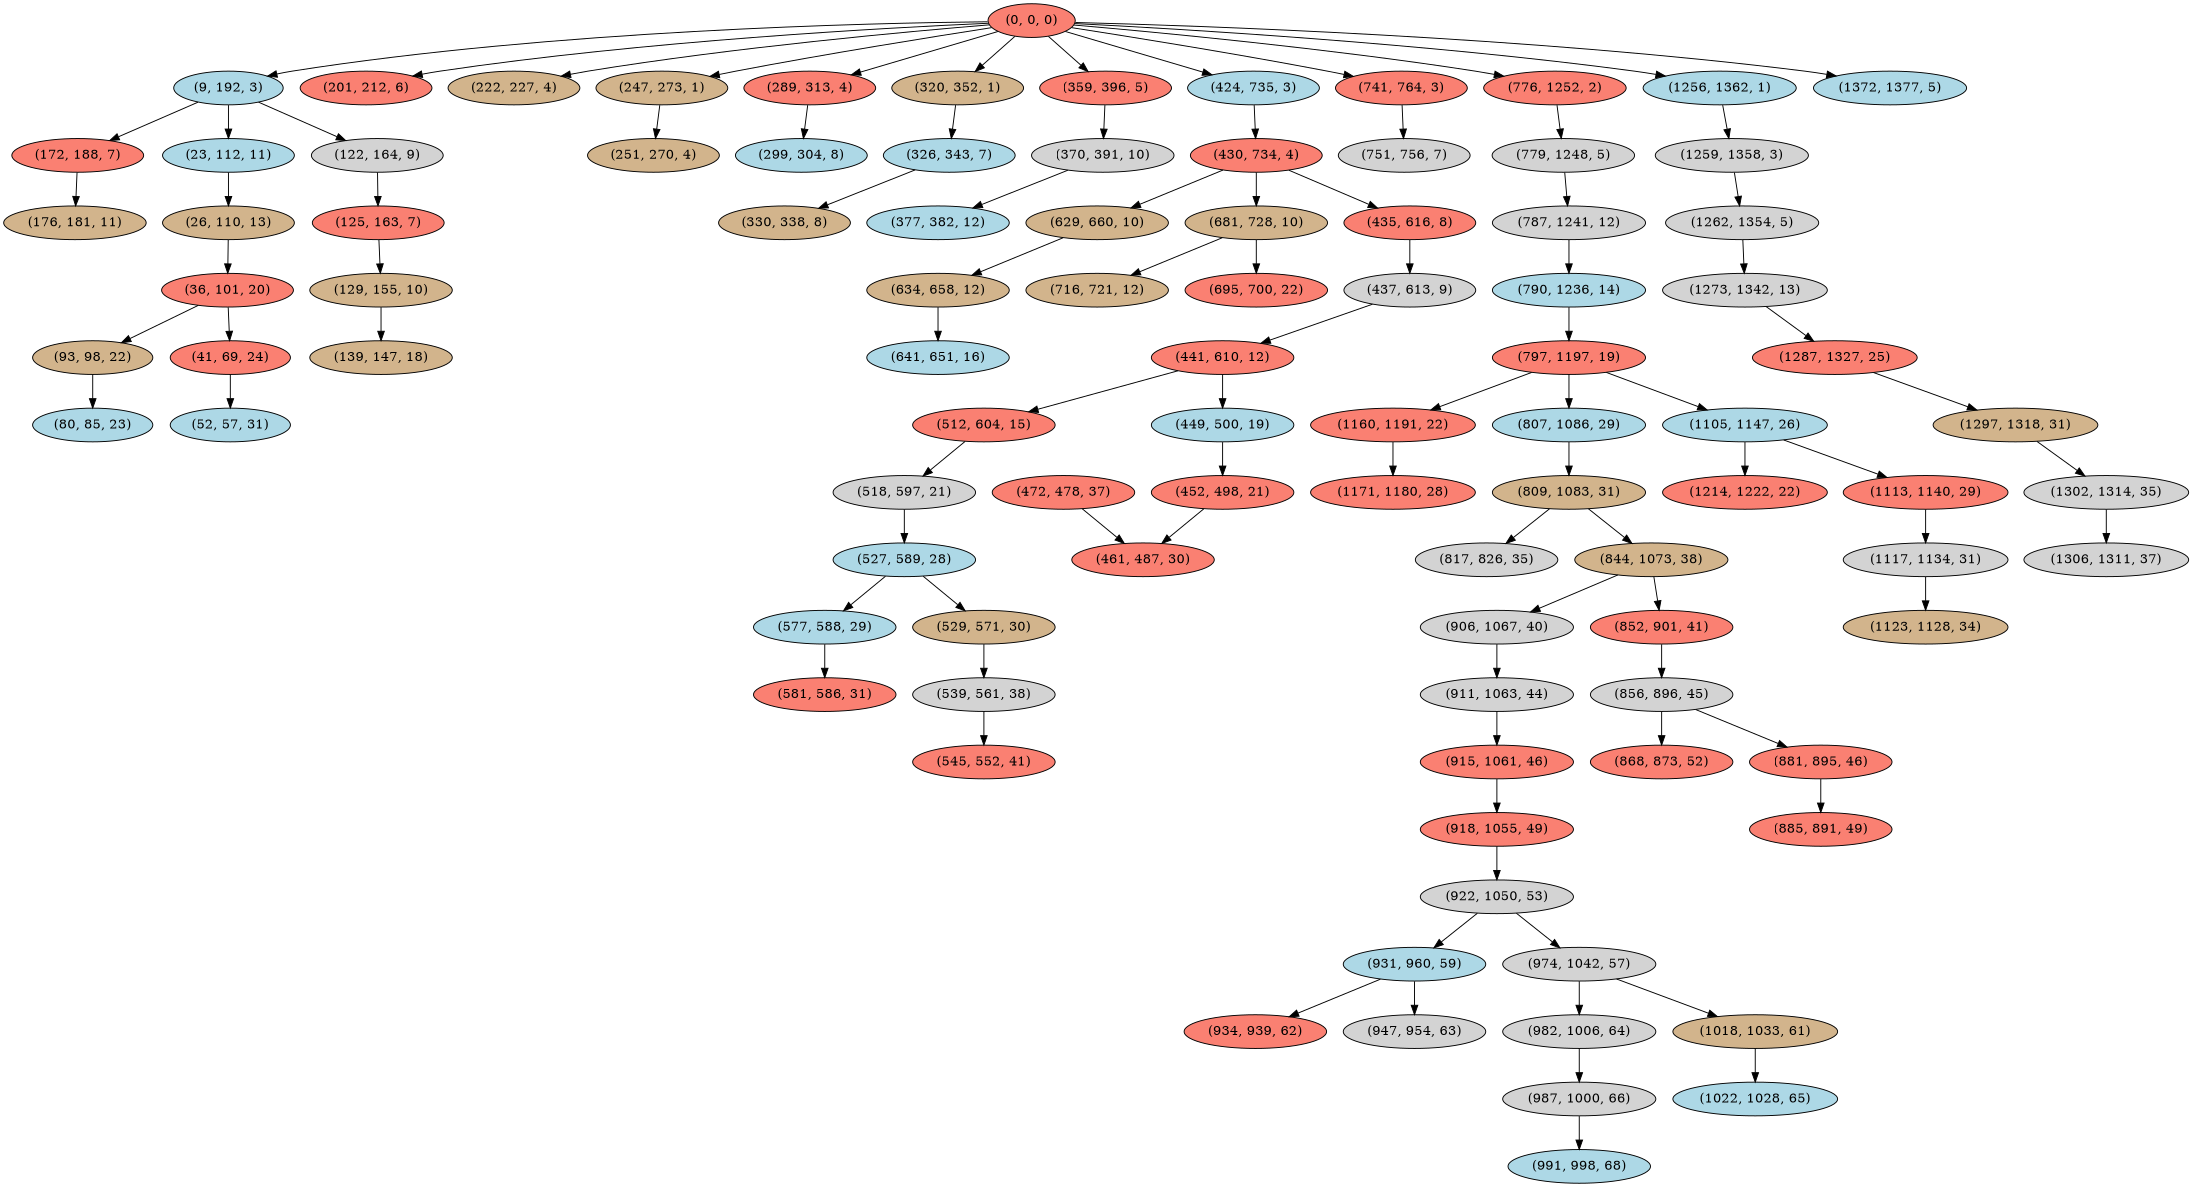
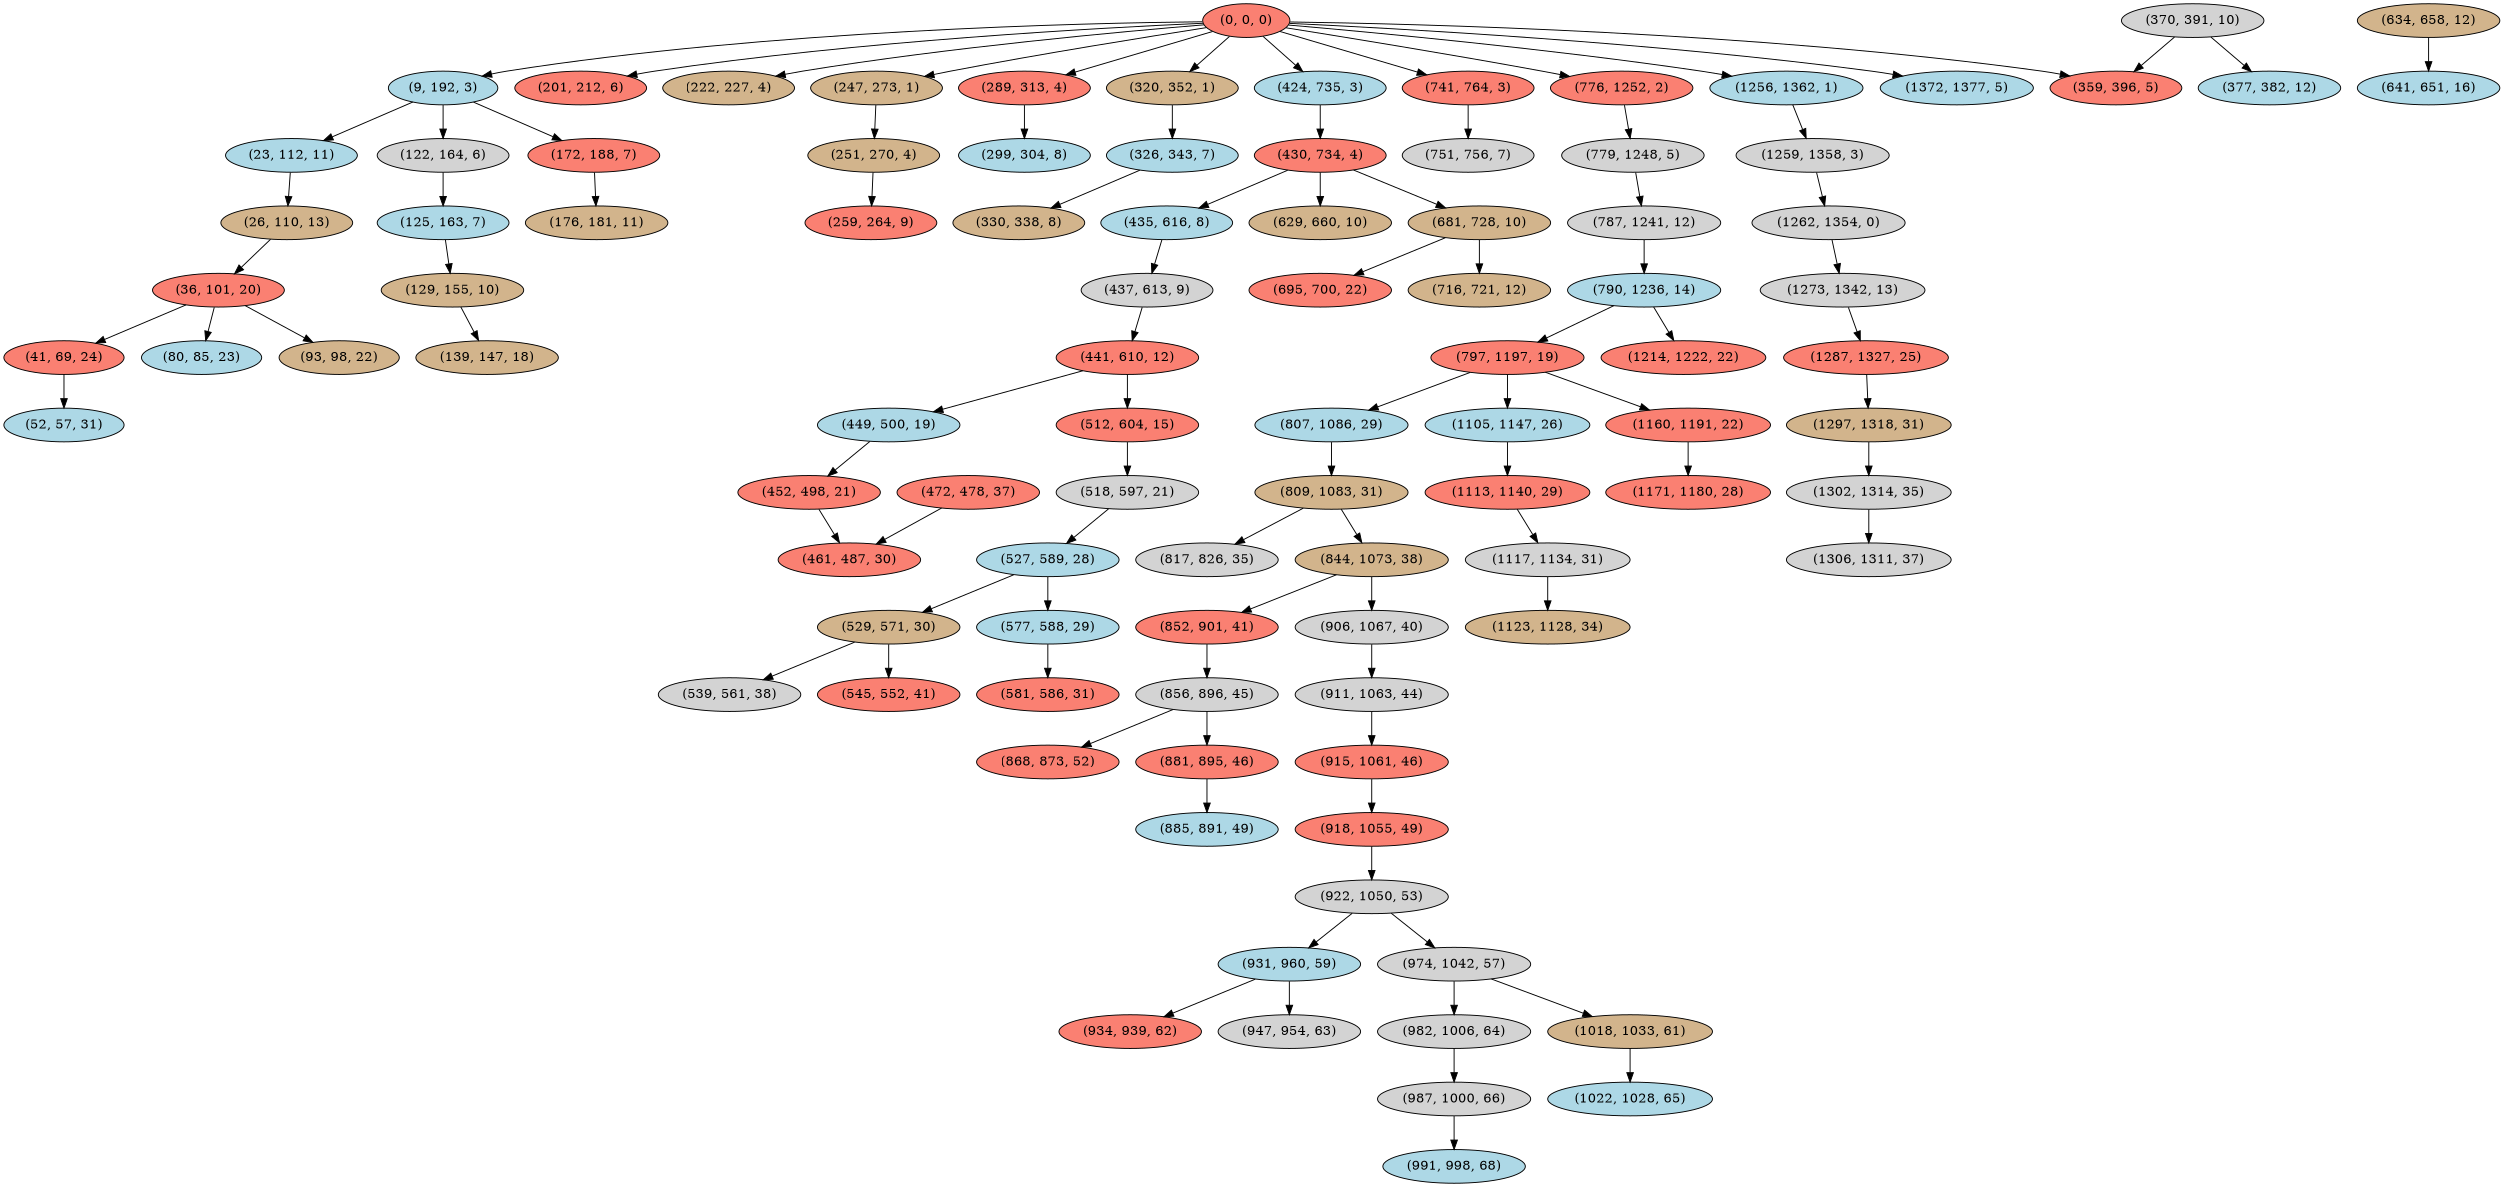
edge "(359, 396, 5)" -> "(370, 391, 10)": reversed
node "(122, 164, 9)": label "(122, 164, 9)" -> "(122, 164, 6)"
node "(125, 163, 7)": fillcolor salmon -> lightblue
node "(259, 264, 9)": added
node "(435, 616, 8)": fillcolor salmon -> lightblue
node "(1262, 1354, 5)": label "(1262, 1354, 5)" -> "(1262, 1354, 0)"
edge "(629, 660, 10)" -> "(634, 658, 12)": removed
edge "(93, 98, 22)" -> "(80, 85, 23)": now "(36, 101, 20)" -> "(80, 85, 23)"
edge "(1105, 1147, 26)" -> "(1214, 1222, 22)": now "(790, 1236, 14)" -> "(1214, 1222, 22)"
edge "(539, 561, 38)" -> "(545, 552, 41)": now "(529, 571, 30)" -> "(545, 552, 41)"
node "(885, 891, 49)": fillcolor salmon -> lightblue
